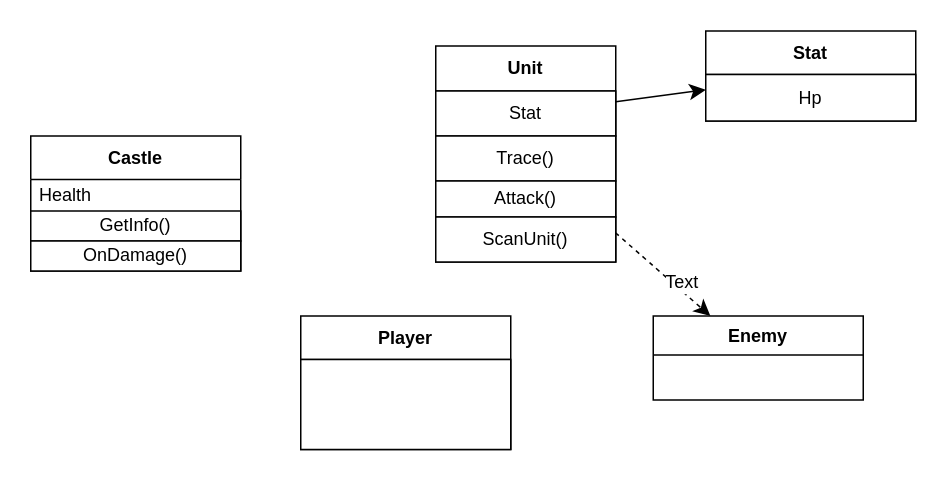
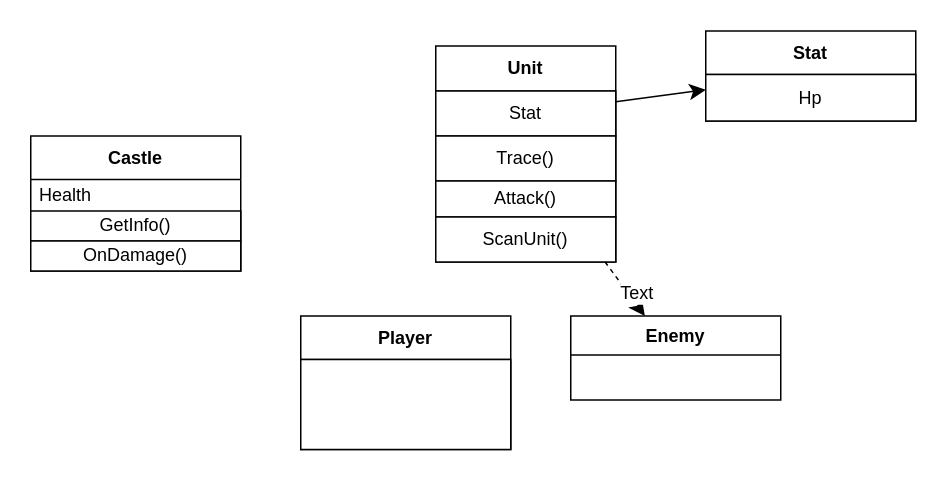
node "Enemy": moved (758, 358) -> (676, 358)
